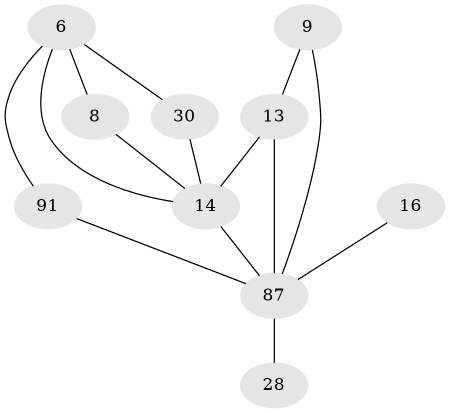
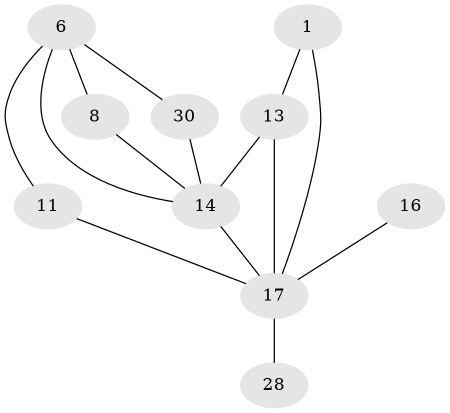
node "9": label "9" -> "1"
node "91": label "91" -> "11"
node "87": label "87" -> "17"
